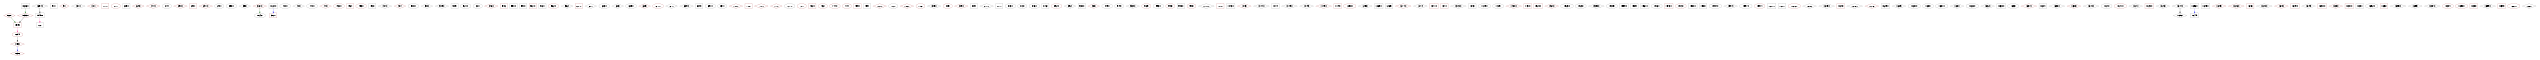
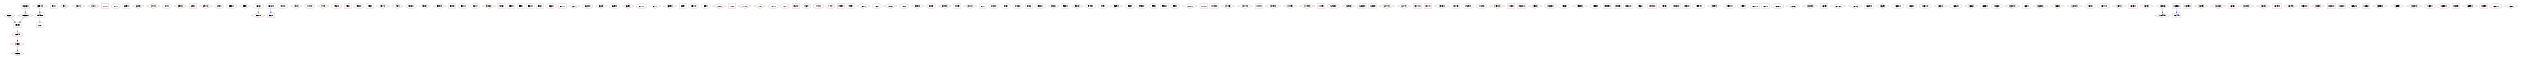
node "562-": removed
edge "361+" -> "1642-": reversed
edge "1644+" -> "1656-": reversed
edge "66+" -> "1545-": color darkgreen -> blue
